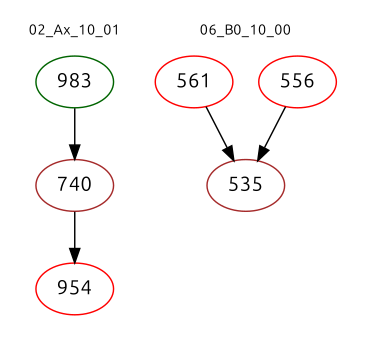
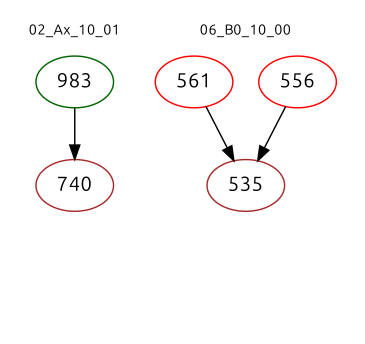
node "954": removed
